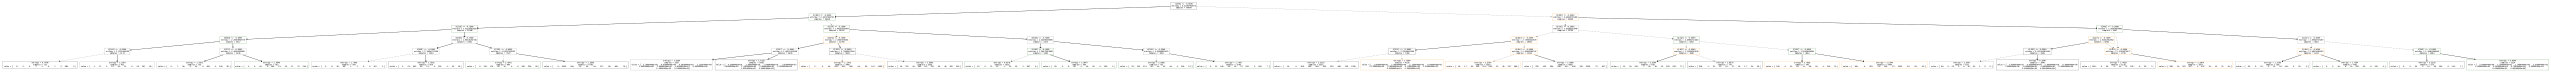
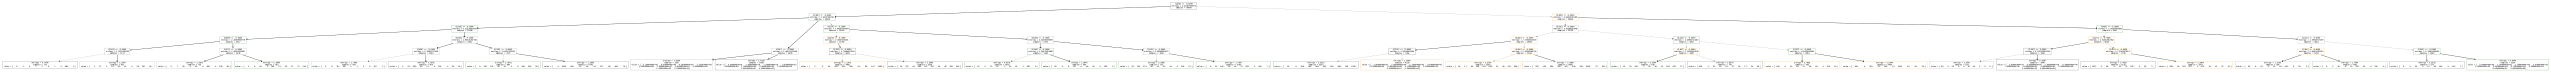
edge "X[462] <= -0.5000 entropy = 2.26967005836 samples = 9687" -> "X[429] <= -0.5000 entropy = 2.27619370377 samples = 2726": now "X[462] <= -0.5000 entropy = 2.26967005836 samples = 9687" -> "X[427] <= -0.5000 entropy = 1.61332912852 samples = 5865"
edge "X[625] <= -0.5000 entropy = 2.5555576455 samples = 11789" -> "X[297] <= -0.5000 entropy = 1.66517419168 samples = 4965": now "X[489] <= -0.5000 entropy = 2.93747941791 samples = 26610" -> "X[297] <= -0.5000 entropy = 1.66517419168 samples = 4965"
